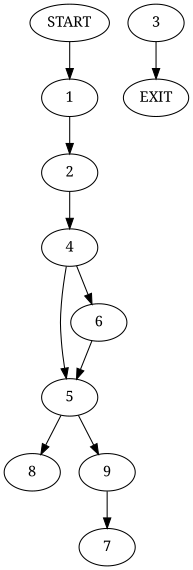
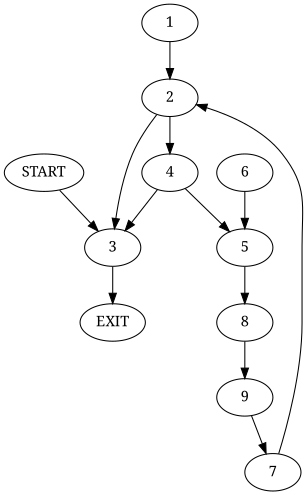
edge "START" -> "1": now "START" -> "3"
edge "2" -> "3": added
edge "7" -> "2": added
edge "4" -> "6": now "4" -> "3"
edge "5" -> "9": now "8" -> "9"
